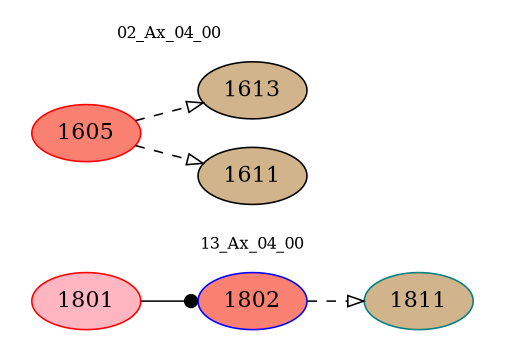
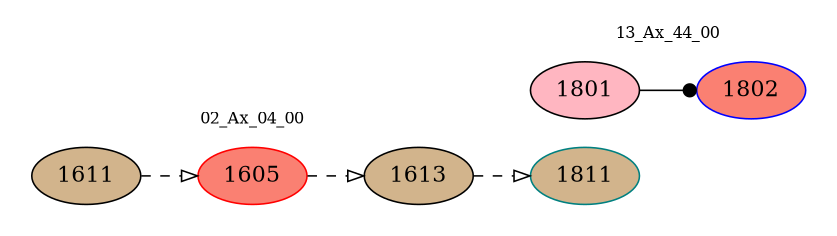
edge "1605" -> "1611": reversed
cluster "13_Ax_04_00": label "13_Ax_04_00" -> "13_Ax_44_00"
node "1801": color red -> black
edge "1802" -> "1811": now "1613" -> "1811"
